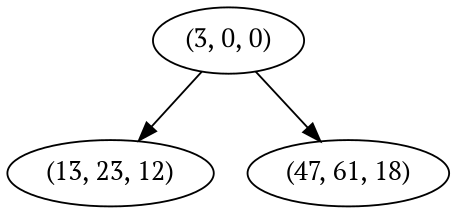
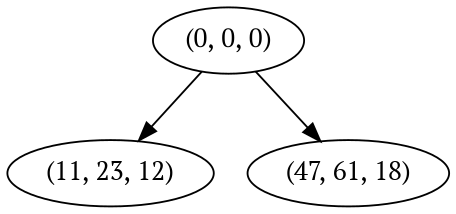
node "(3, 0, 0)": label "(3, 0, 0)" -> "(0, 0, 0)"
node "(13, 23, 12)": label "(13, 23, 12)" -> "(11, 23, 12)"
